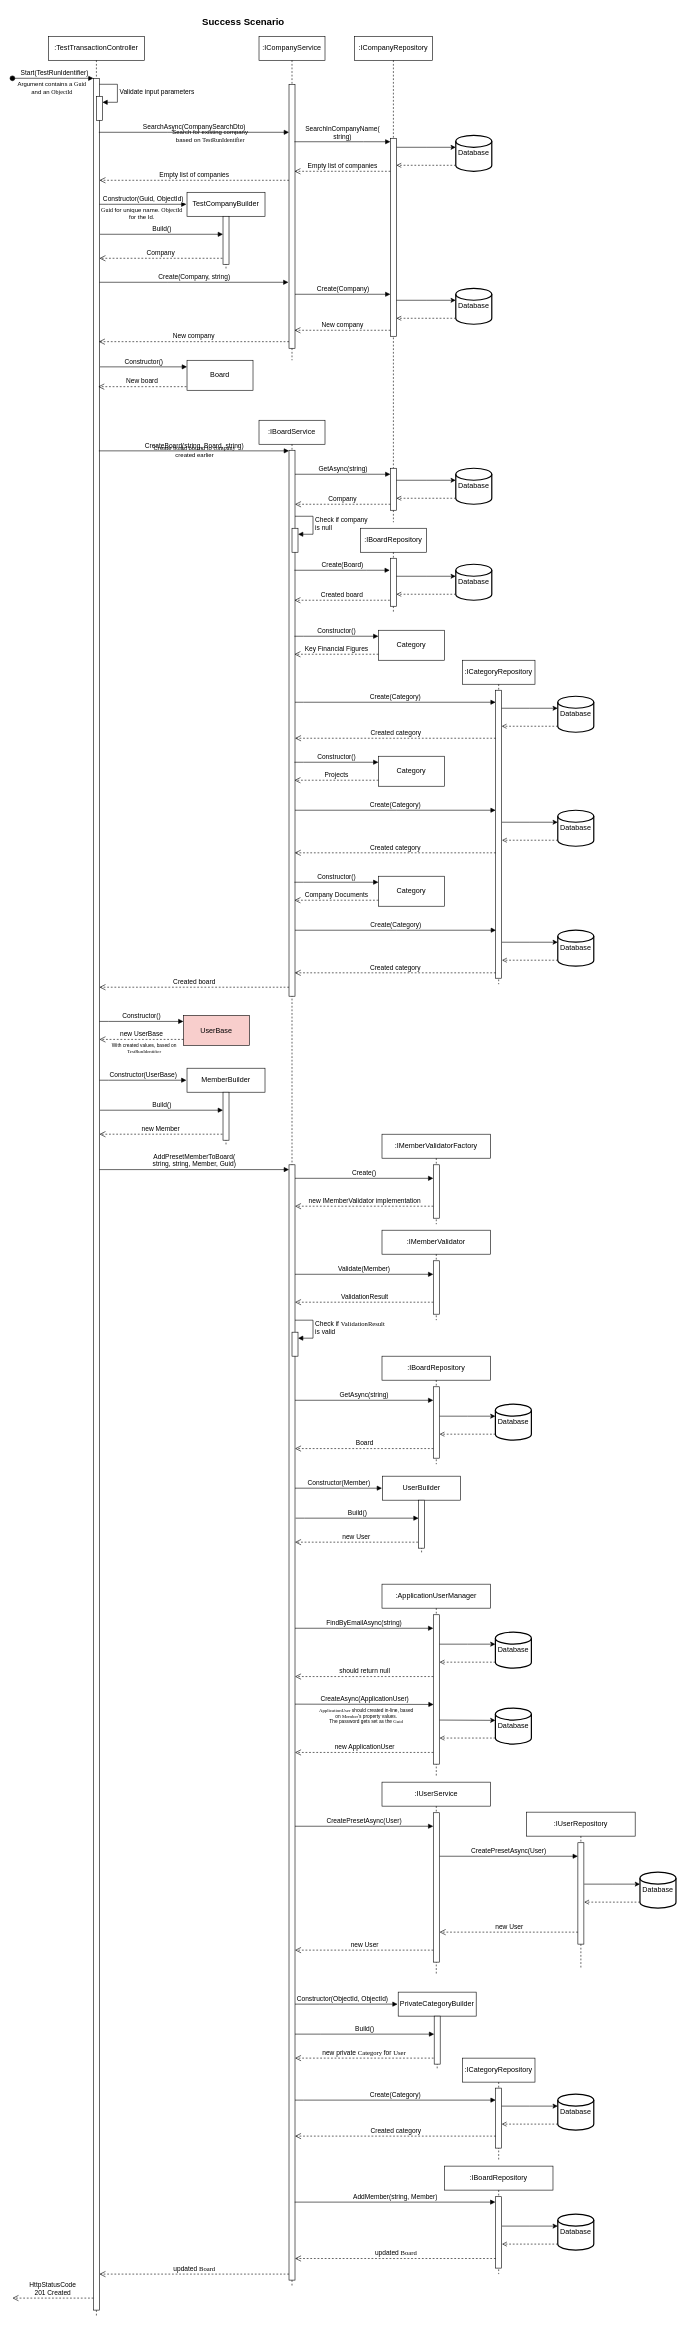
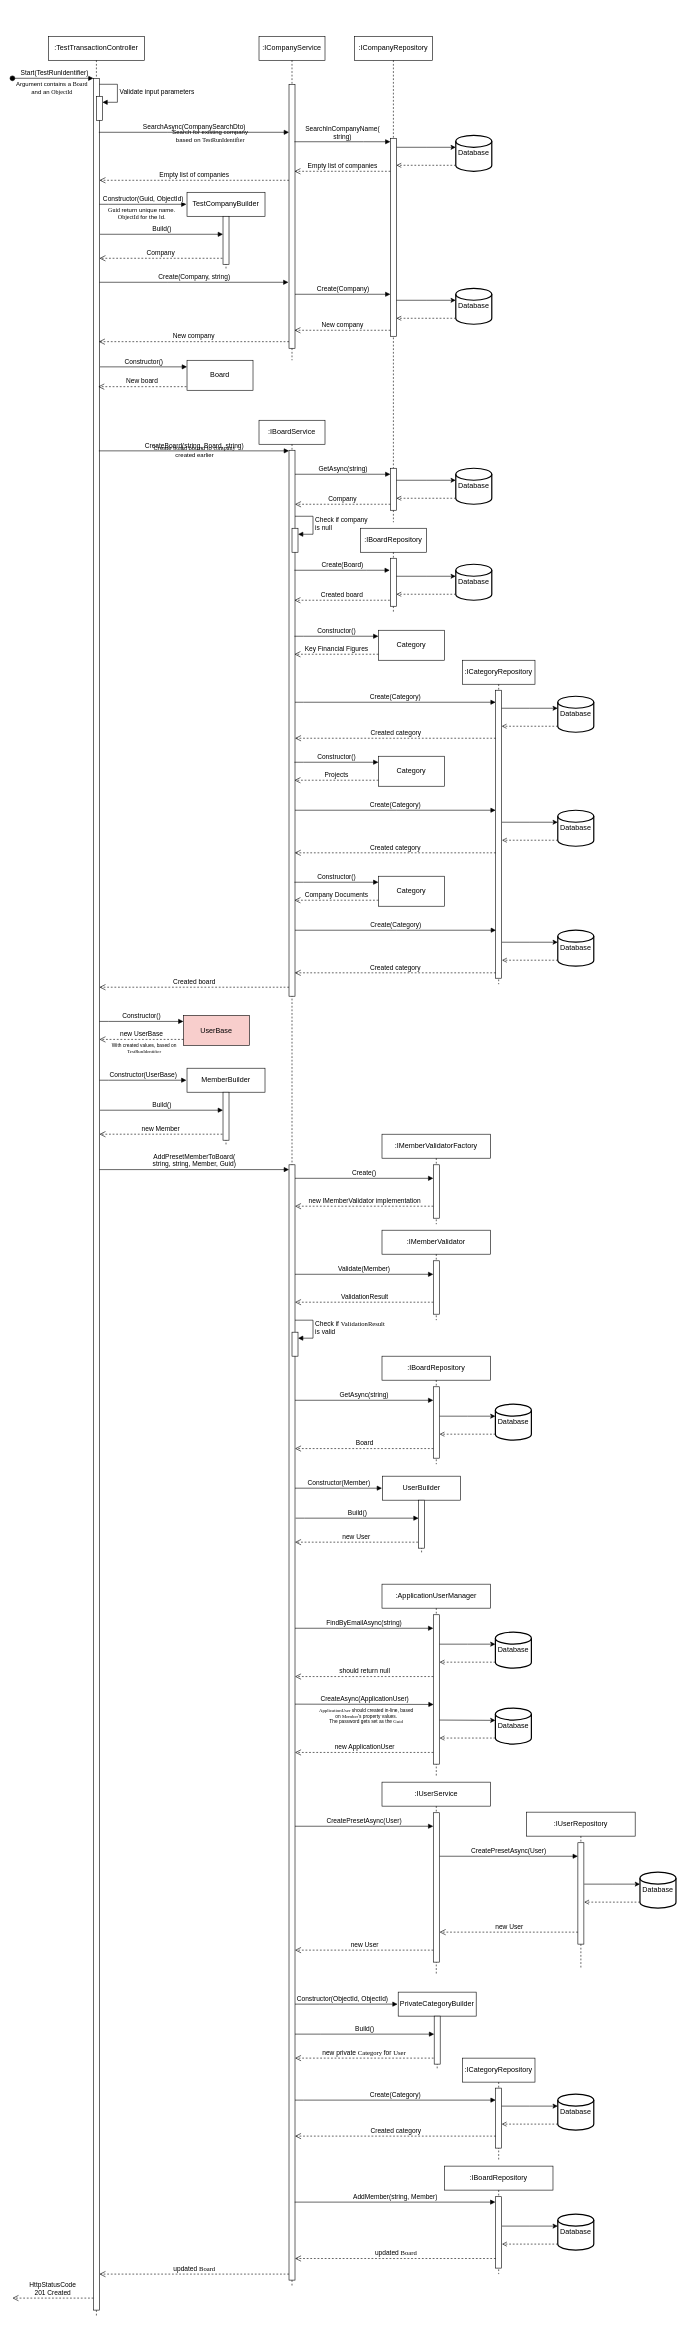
node "Success Scenario": removed
node "Argument contains a Guid and an ObjectId": label "Argument contains a Guid and an ObjectId" -> "Argument contains a Board and an ObjectId"
node "Guid for unique name. ObjectId for the Id.": label "Guid for unique name. ObjectId for the Id." -> "Guid return unique name. ObjectId for the Id."
